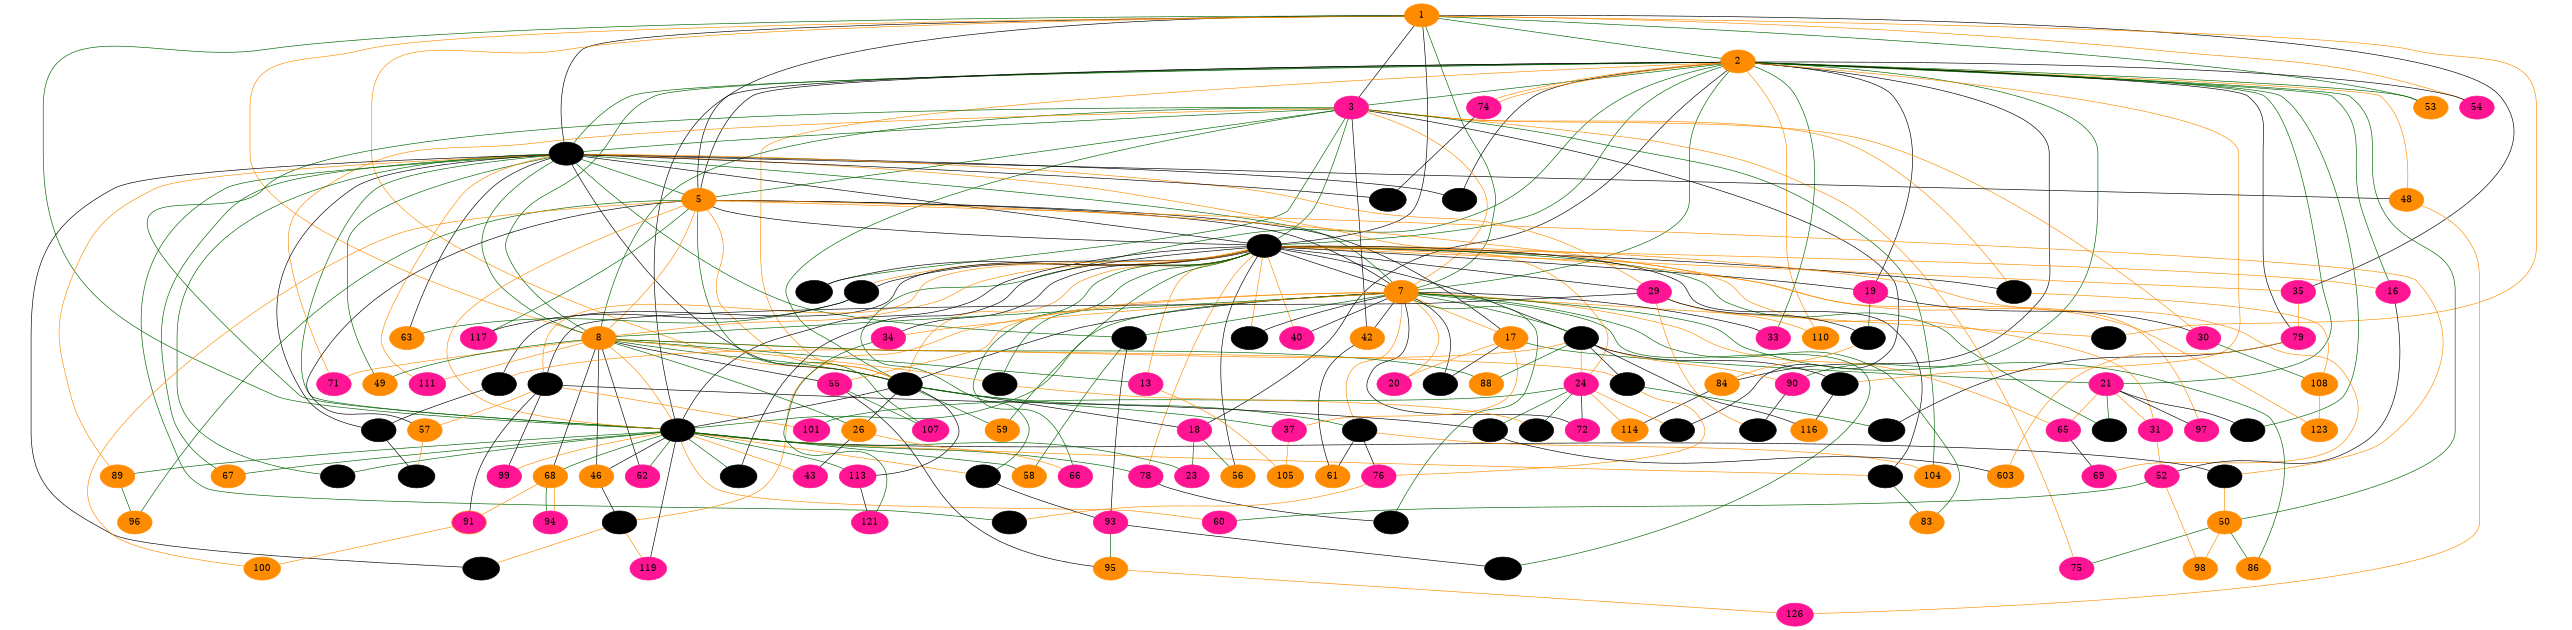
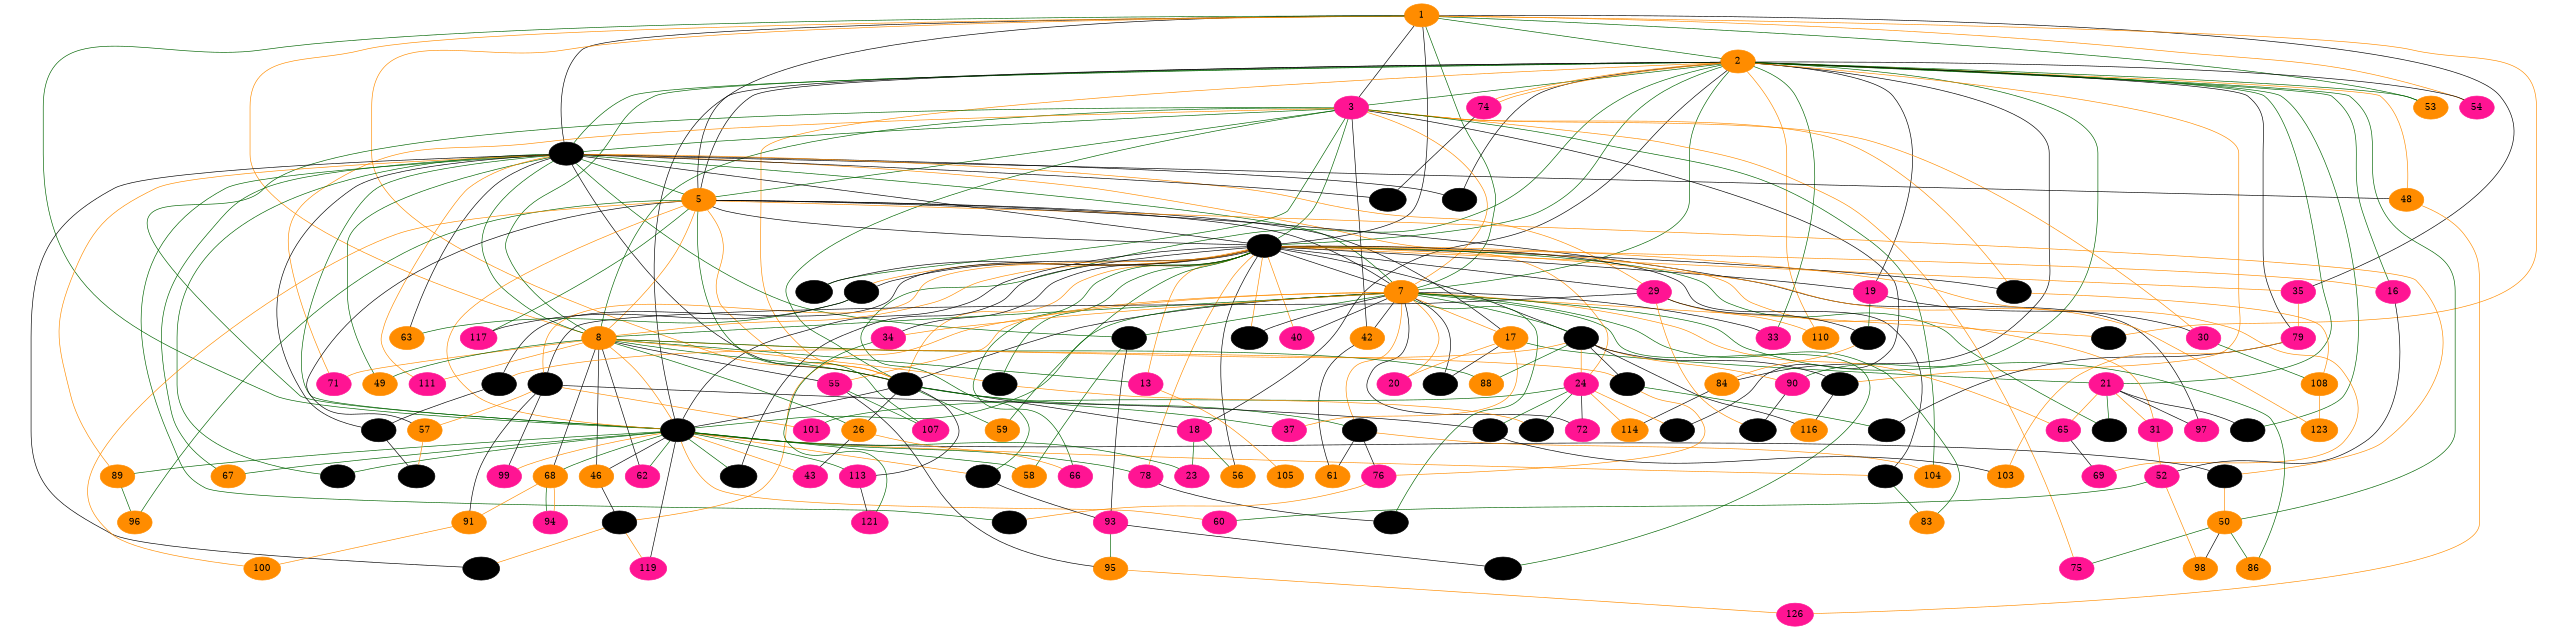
edge "5" -- "97": color darkorange -> black
edge "37" -- "105": removed
node "603": label "603" -> "103"
node "91": fillcolor deeppink -> darkorange
edge "50" -- "98": color darkorange -> black
